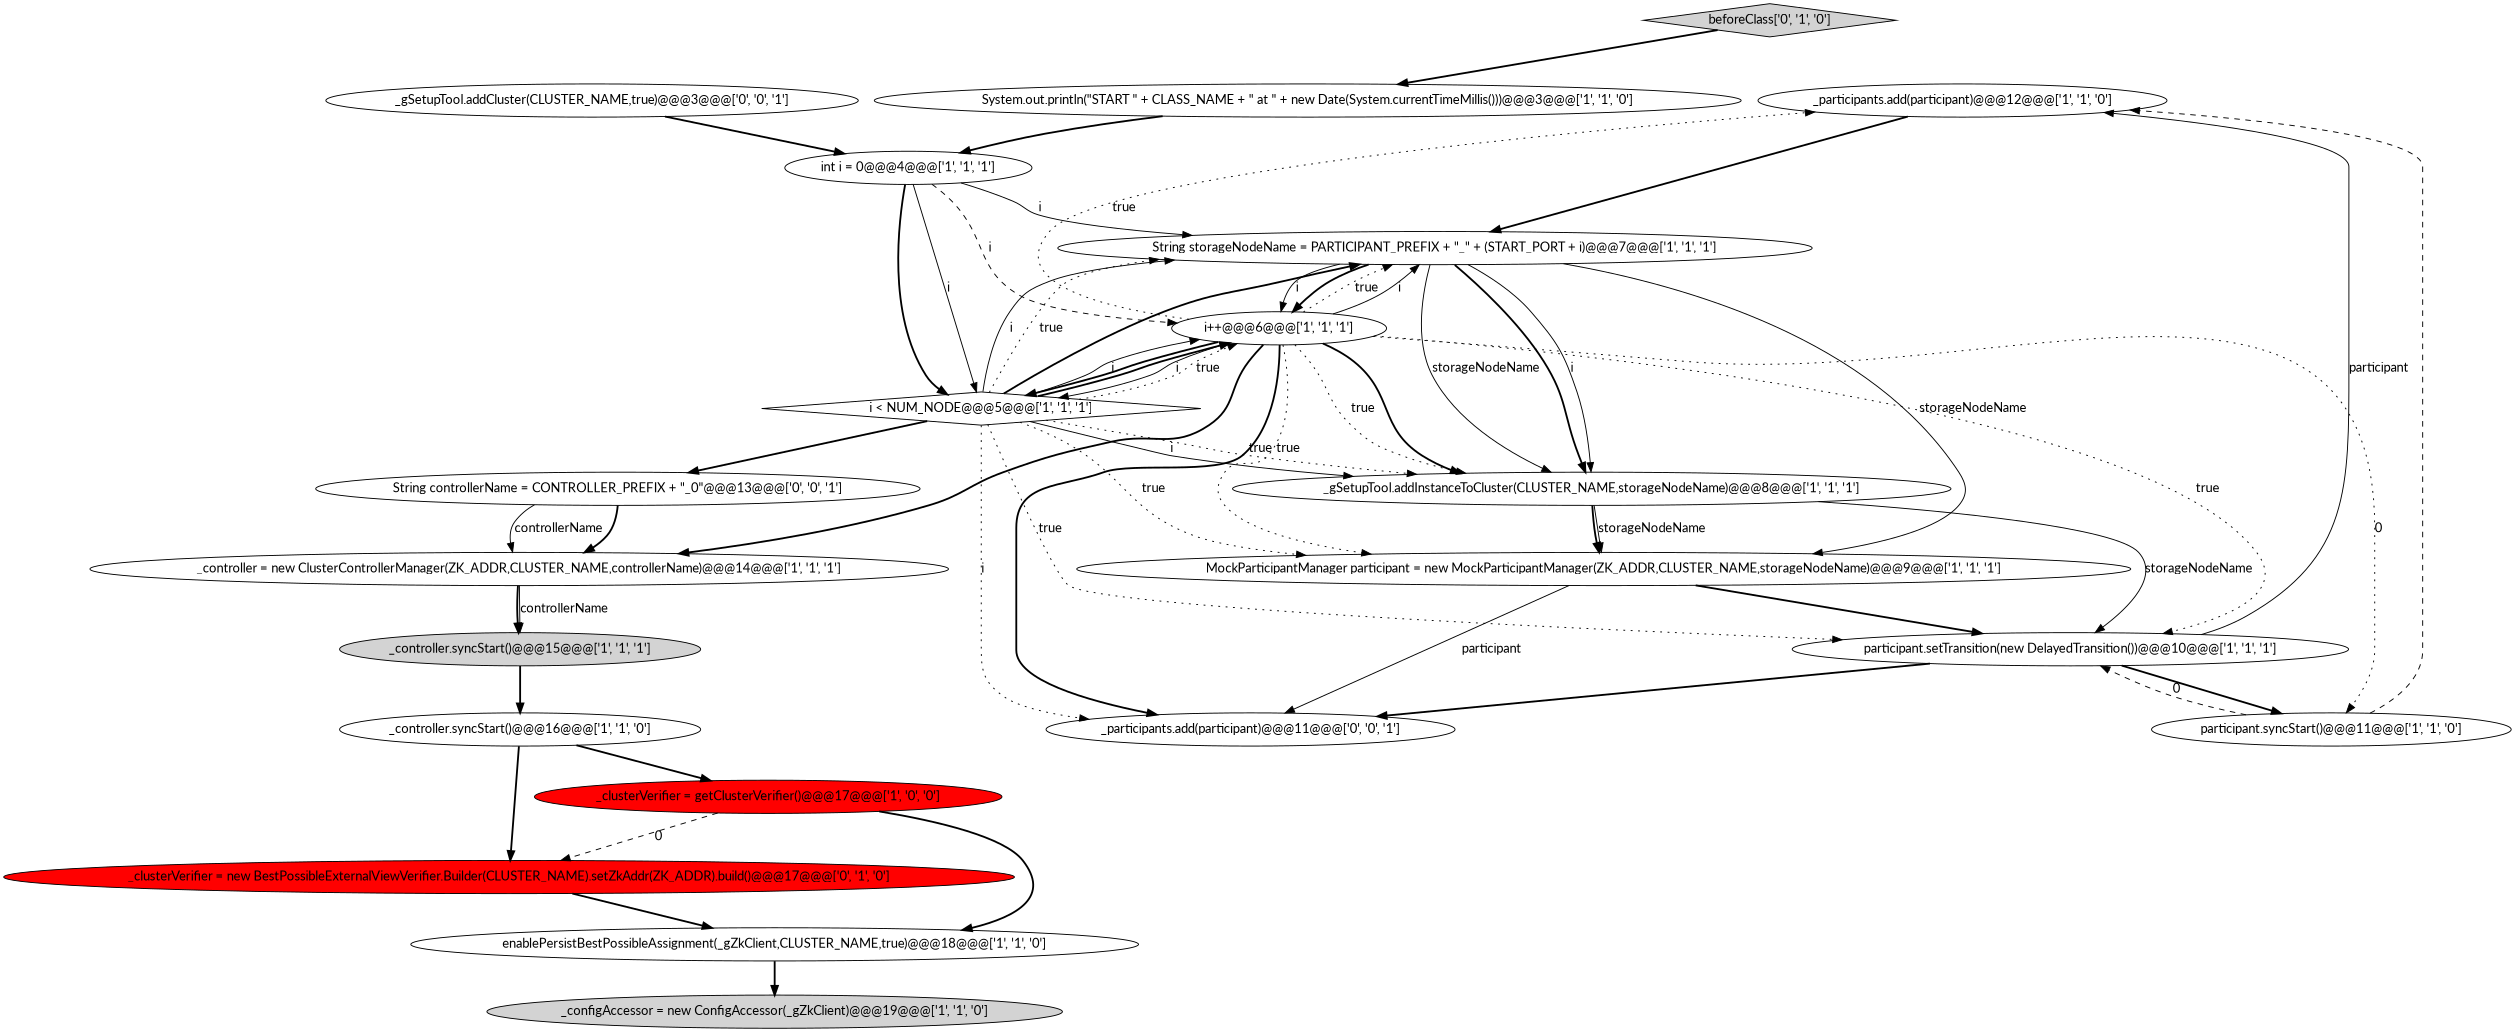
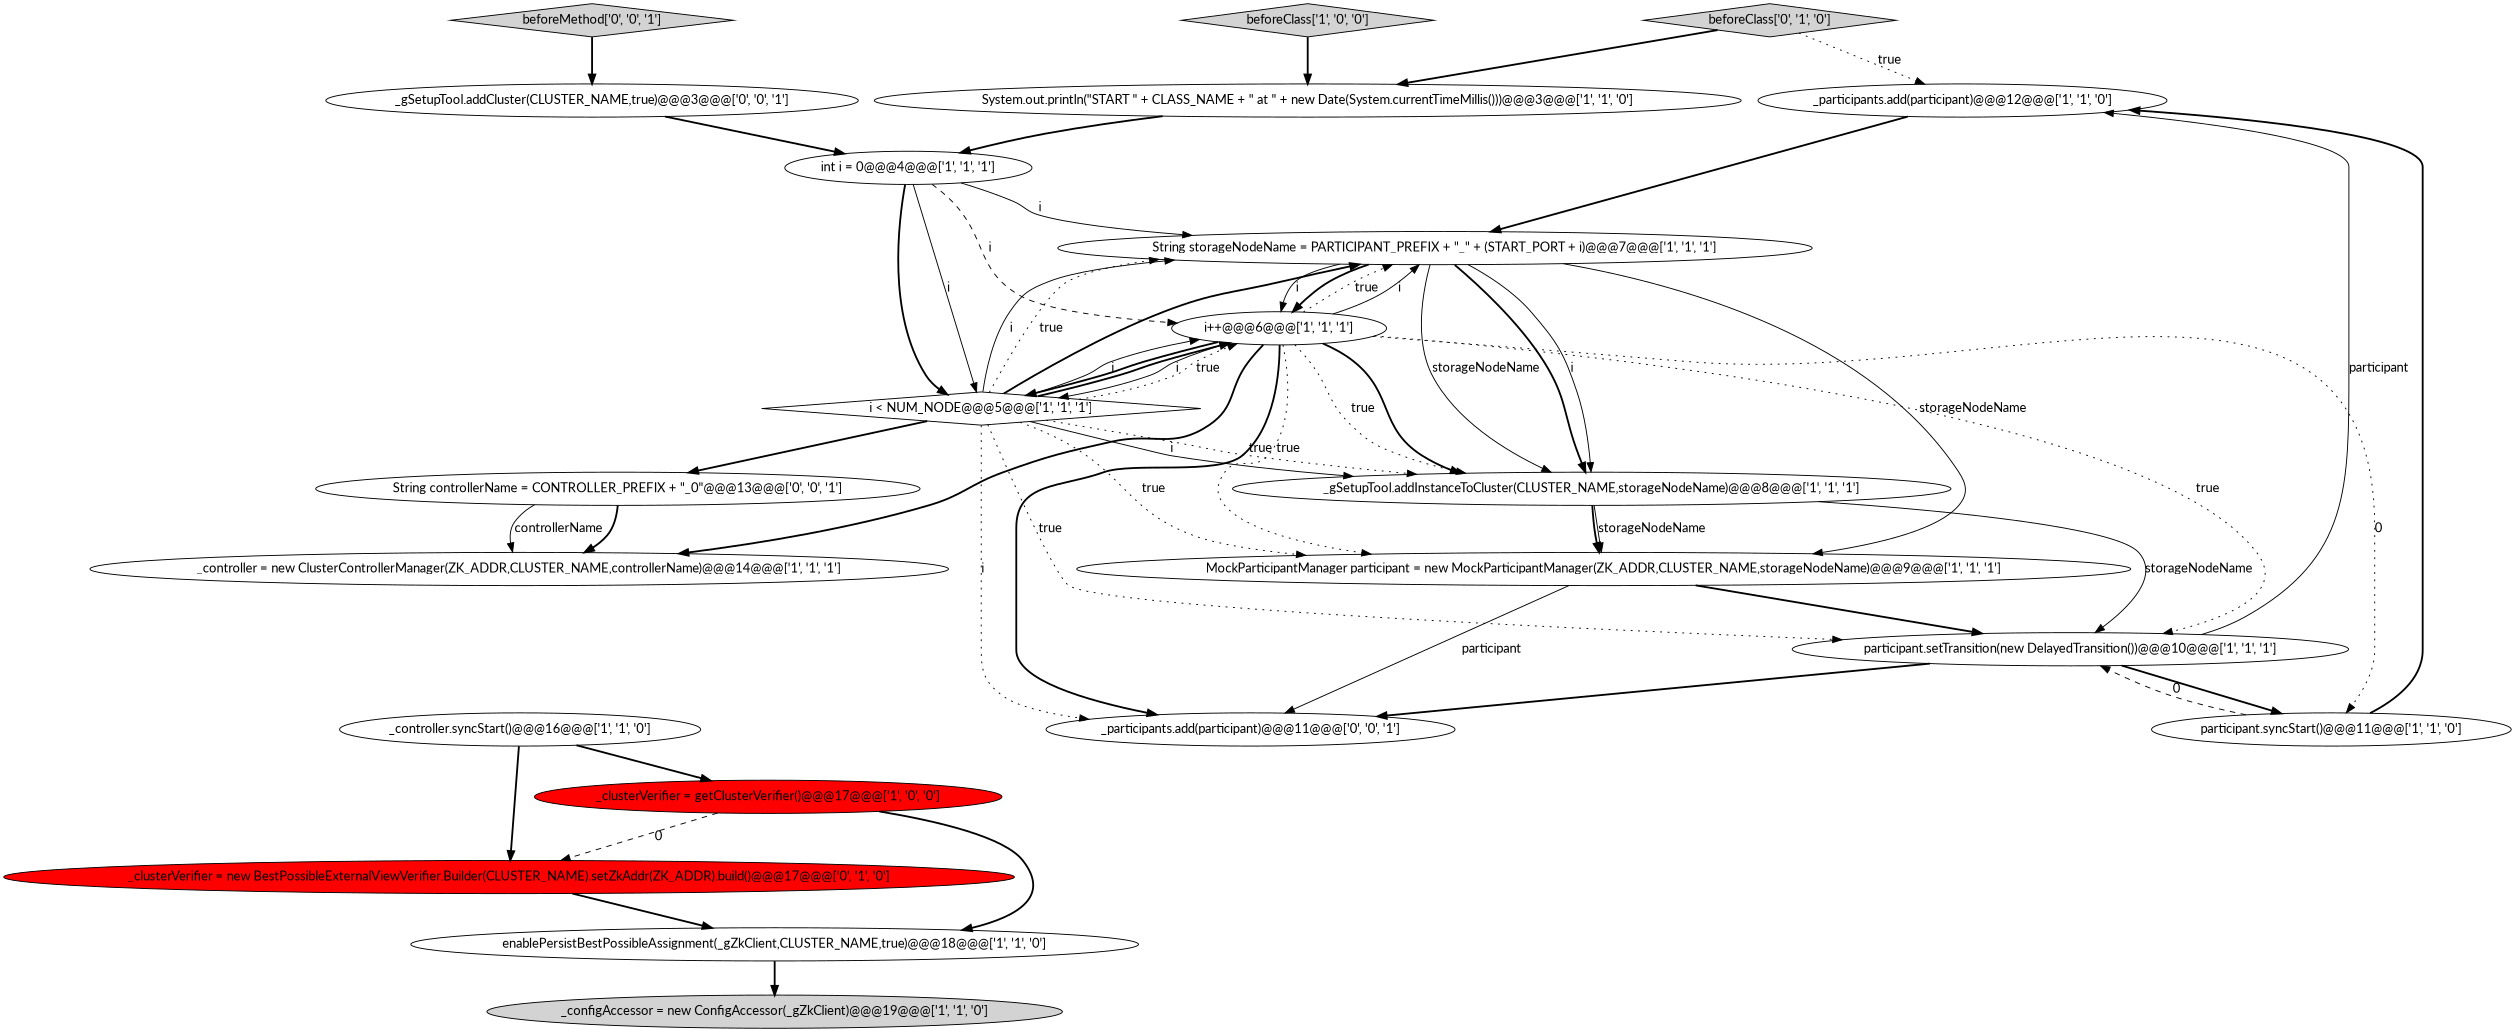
node "beforeMethod['0', '0', '1']": added
node "beforeClass['1', '0', '0']": added
edge "i++@@@6@@@['1', '1', '1']" -> "_participants.add(participant)@@@12@@@['1', '1', '0']": now "beforeClass['0', '1', '0']" -> "_participants.add(participant)@@@12@@@['1', '1', '0']"
edge "participant.syncStart()@@@11@@@['1', '1', '0']" -> "_participants.add(participant)@@@12@@@['1', '1', '0']": style dashed -> bold
node "_controller.syncStart()@@@15@@@['1', '1', '1']": removed
